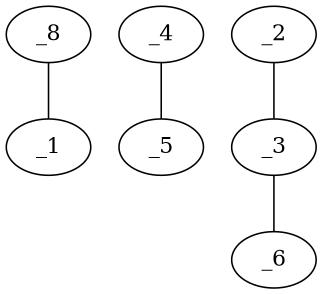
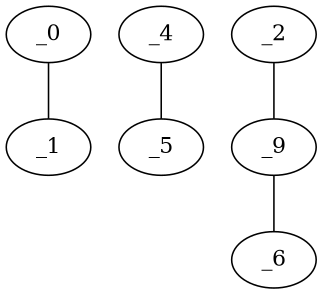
node "_8": label "_8" -> "_0"
node "_3": label "_3" -> "_9"
